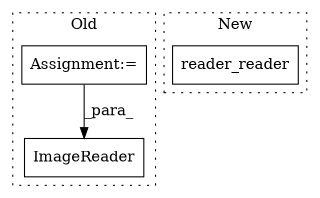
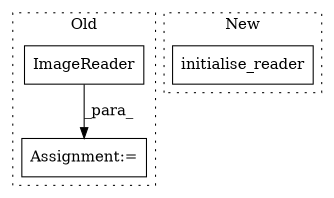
node "reader_reader": label "reader_reader" -> "initialise_reader"
edge "Assignment:=" -> "ImageReader": reversed
